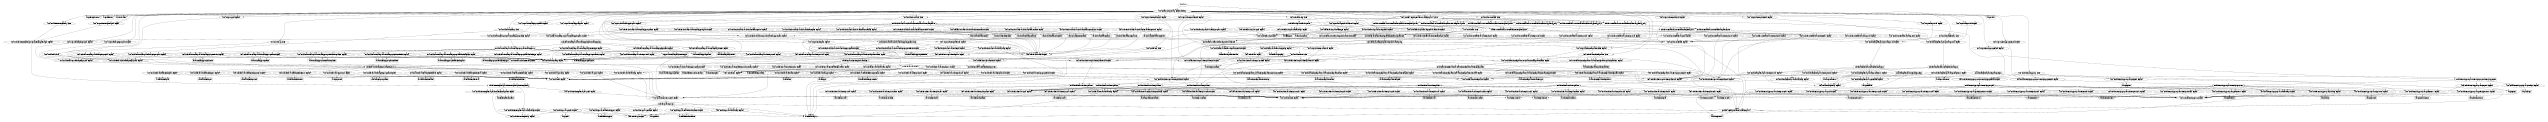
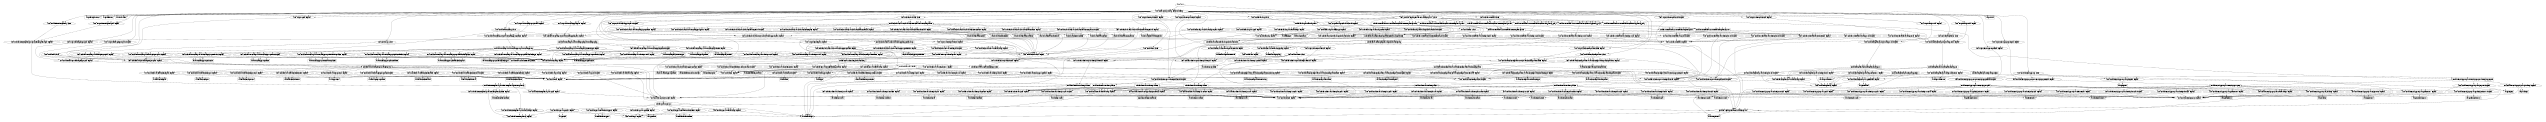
node "support.auto_scaling_adjustment_type": label "support.auto_scaling_adjustment_type" -> "var.auto_scaling_adjustment_type"
node "var.map_public_ip_on_launch": label "var.map_public_ip_on_launch" -> "logs.map_public_ip_on_launch"
